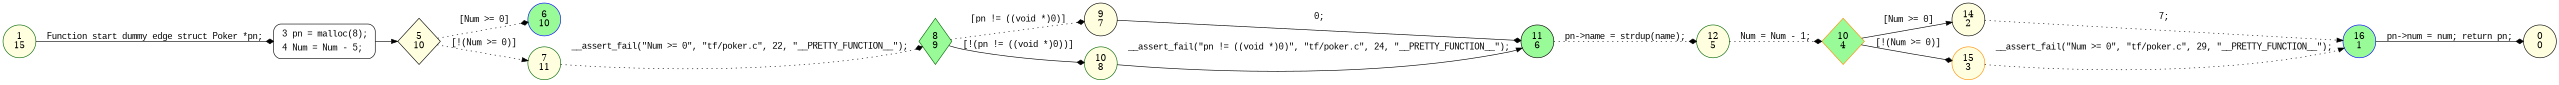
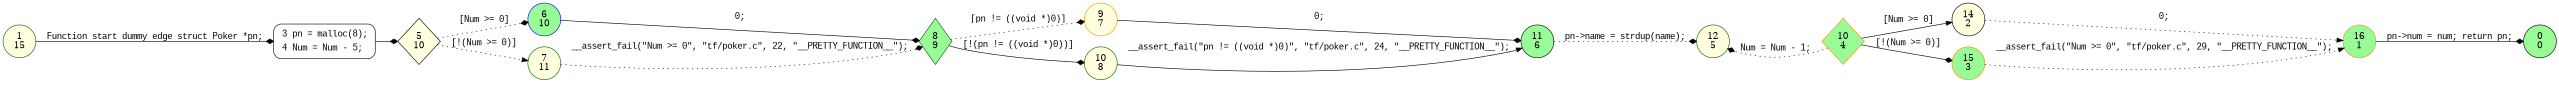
edge "14 2" -> "16 1": label "7;" -> "0;"
node "9 7": color black -> darkorange
edge "6 10" -> "8 9": added, label "0;"
edge "3" -> "5 10": arrowhead normal -> diamond
edge "12 5" -> "10 4": reversed
node "16 1": color blue -> darkorange
node "0 0": fillcolor lightyellow -> palegreen
node "15 3": fillcolor lightyellow -> palegreen
